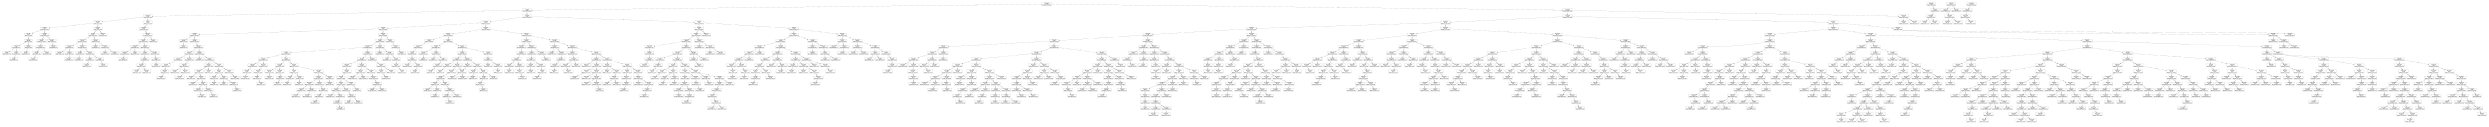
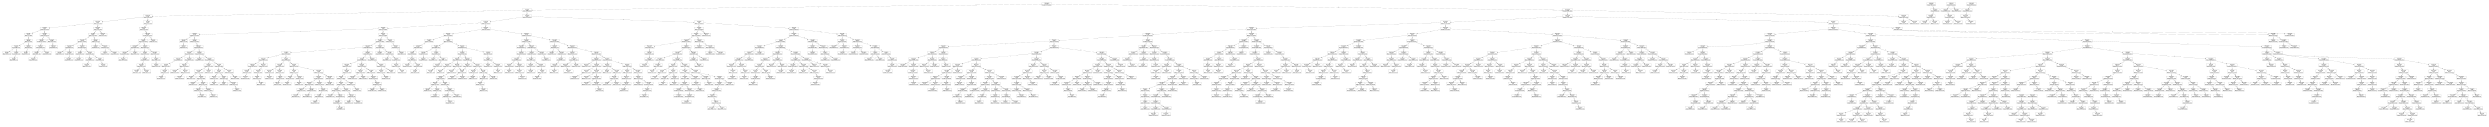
node "(161.33, 74.67) Prio: 28 BBsub[161.3,74.7,10.0,10.0]": added
node "(271.33, 264.67) Prio: 220 BBsub[271.3,264.7,10.0,10.0]": added
node "(346.33, 164.67) Prio: 825 BBsub[341.3,114.7,20.0,100.0]": removed
node "(376.33, 99.67) Prio: 205 BBsub[371.3,104.7,10.0,10.0]": added
